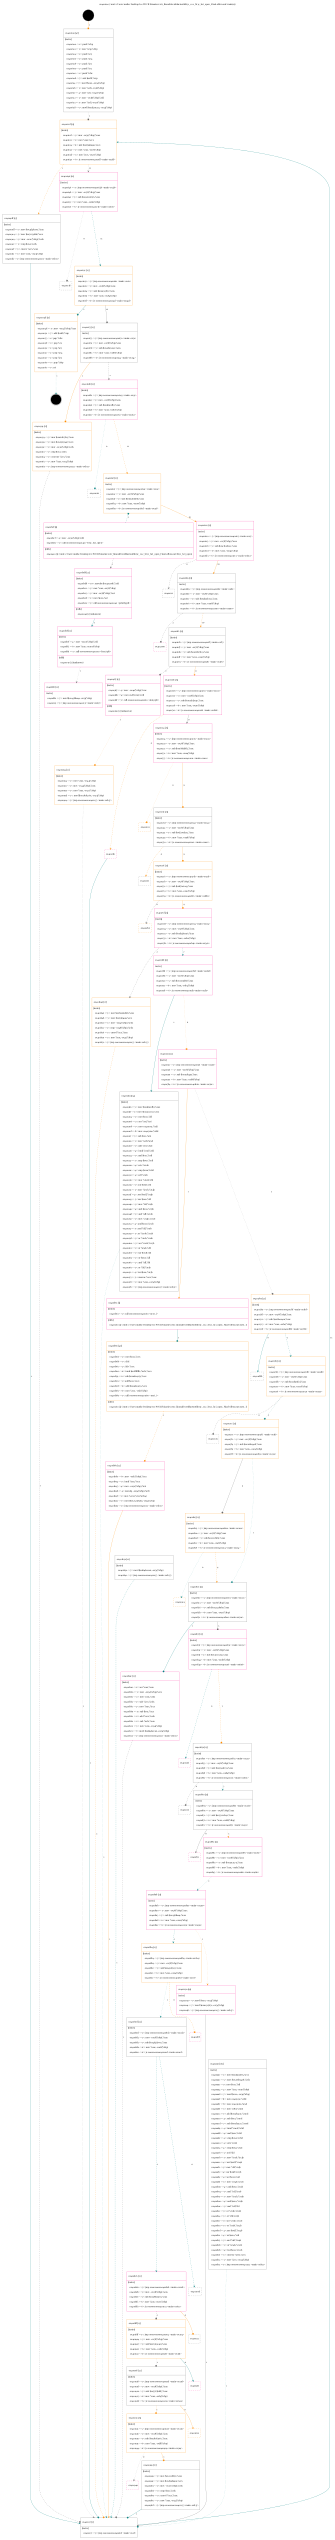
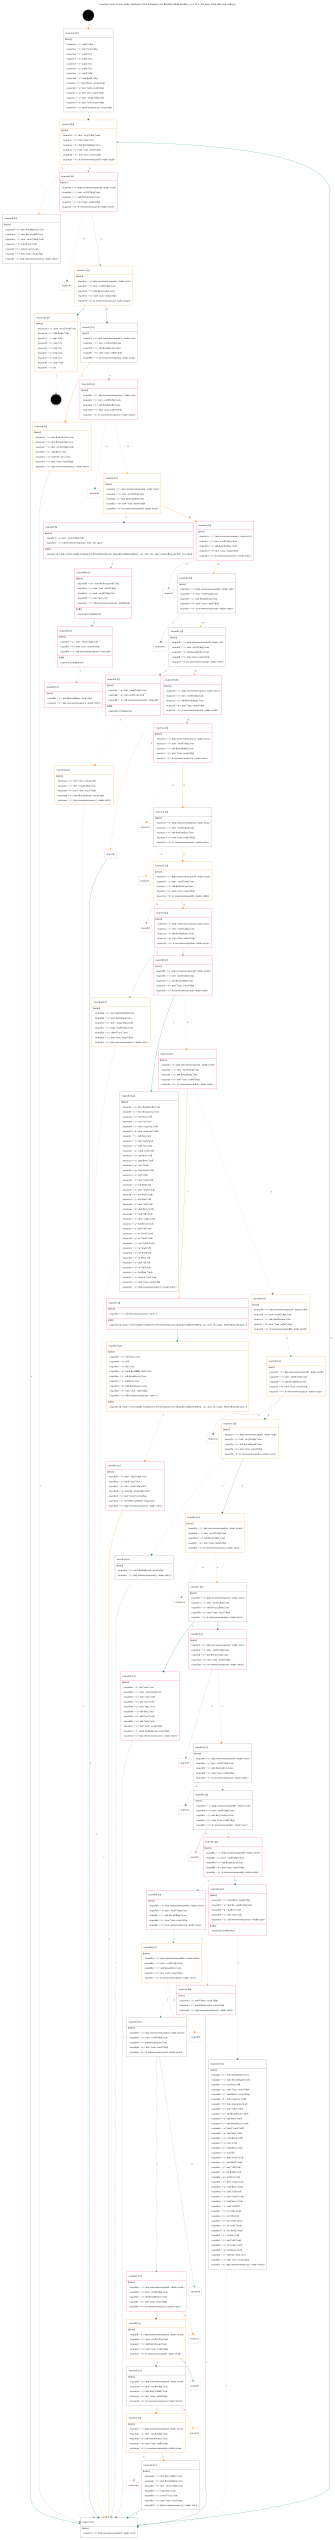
edge "0x401bcf [9]" -> "0x4016a7 [25]": reversed
node "0x401d8b": removed
edge "0x4017ec [25]" -> "0x40181e [25]": now "0x4017ec [25]" -> "0x401b3a [12]"
node "0x401a80 [23]": added
